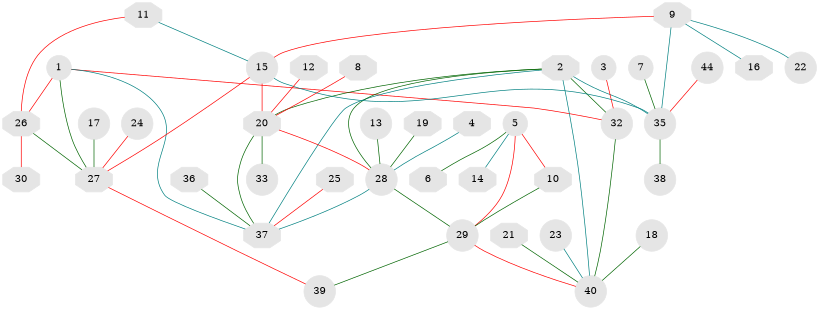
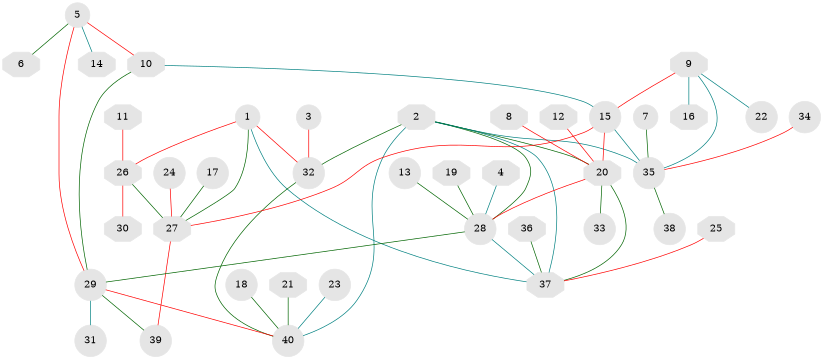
edge "11" -- "15": now "10" -- "15"
node "44": label "44" -> "34"
node "31": added
